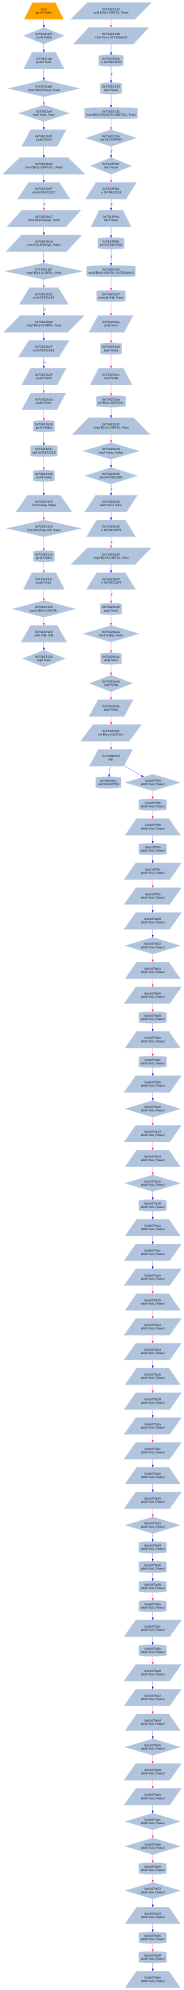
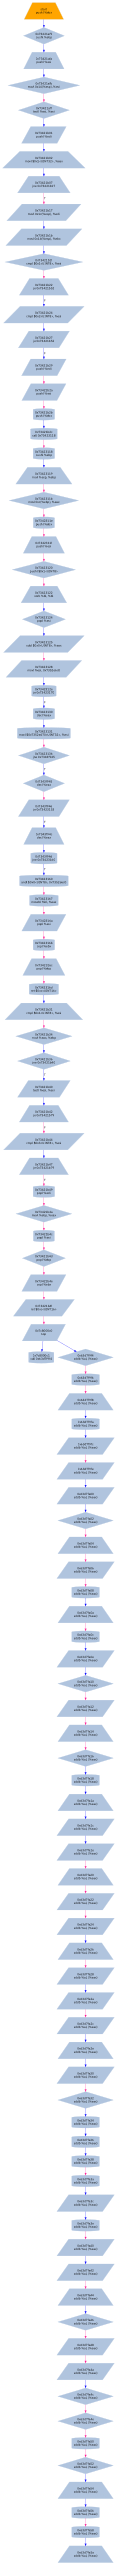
node "0x7342311b movl 0xc(%pushl), %eax": label "0x7342311b movl 0xc(%pushl), %eax" -> "0x7342311b movl 0xc(%ebp), %eax"
edge "0x73423124 popl %esi" -> "0x73423125 subl $0x0<UINT8>, %eax": added
